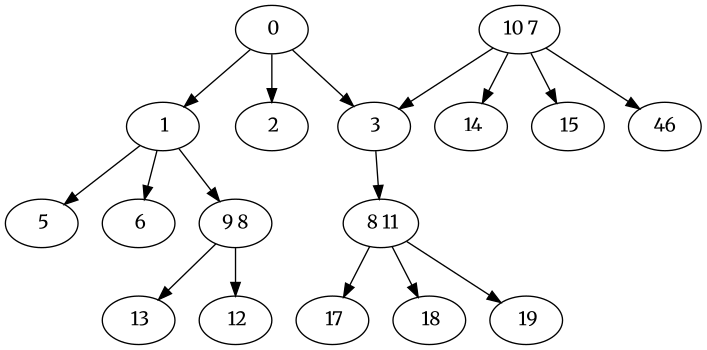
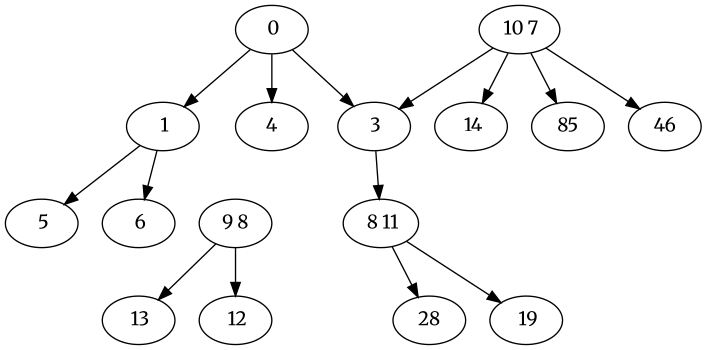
node "2": label "2" -> "4"
node "15": label "15" -> "85"
edge "1" -> "9 8": removed
node "17": removed
node "18": label "18" -> "28"
